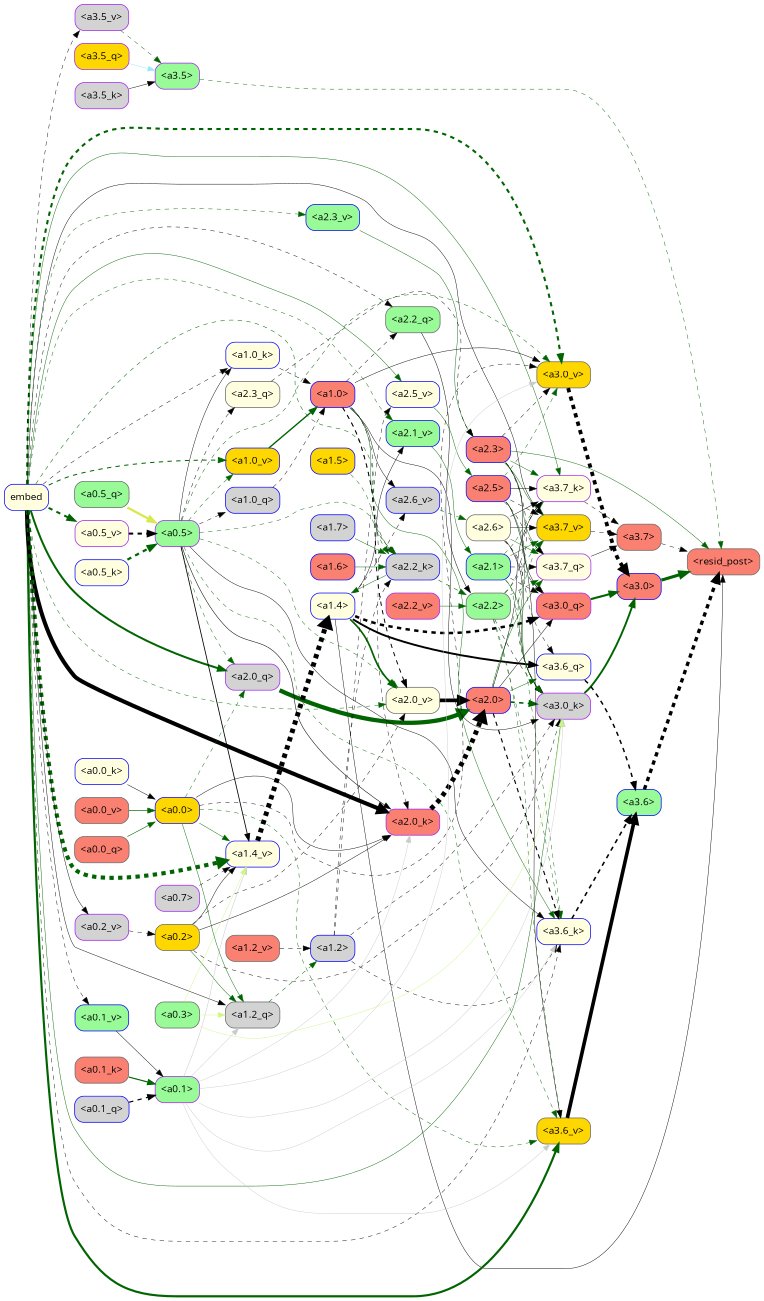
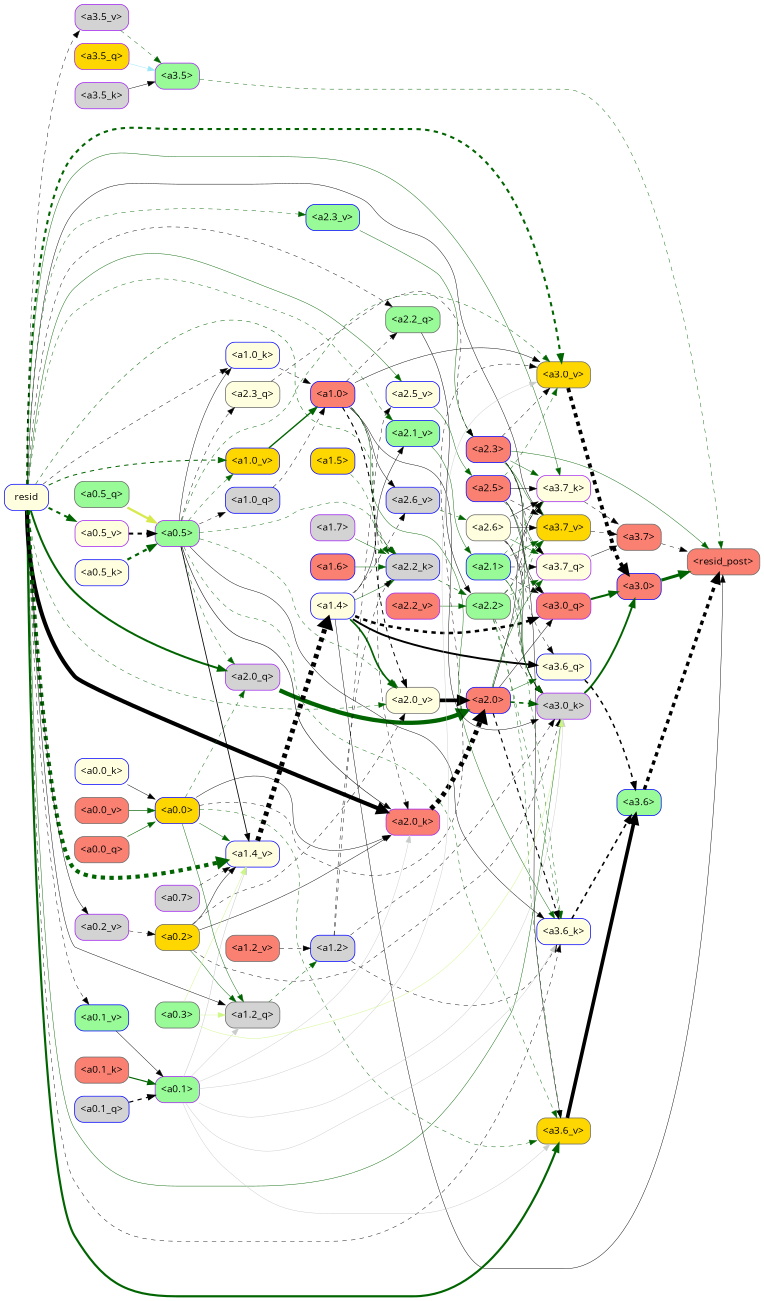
node "embed": label "embed" -> "resid"
node "<a1.7>": color blue -> purple
edge "<a2.2_k>" -> "<a1.4>": reversed
